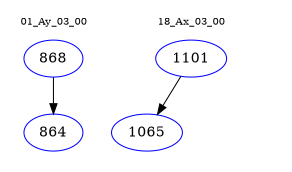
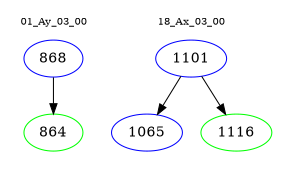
node "864": color blue -> green
node "1116": added
